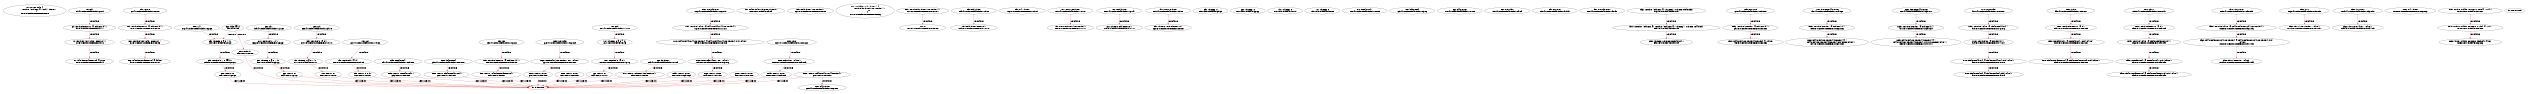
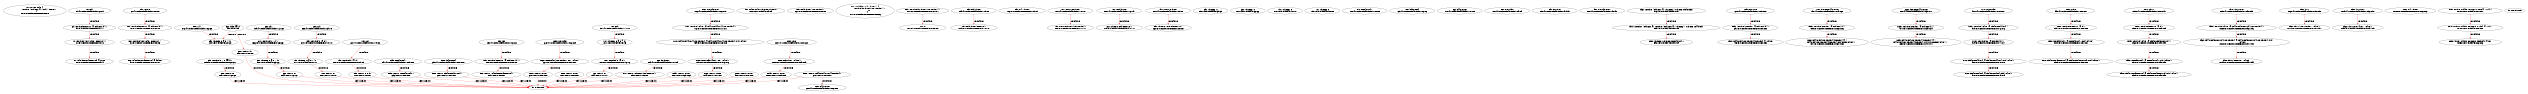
edge "59_ uint256 c = a * b; 300-new_variable-60-60" -> "60_ require(c / a == b); 308-expression_statement-61-61": removed, label "next_line"
node "57_ exit 0; 298-return-58-58": label "57_ exit 0; 298-return-58-58" -> "57_ return 0; 298-return-58-58"
